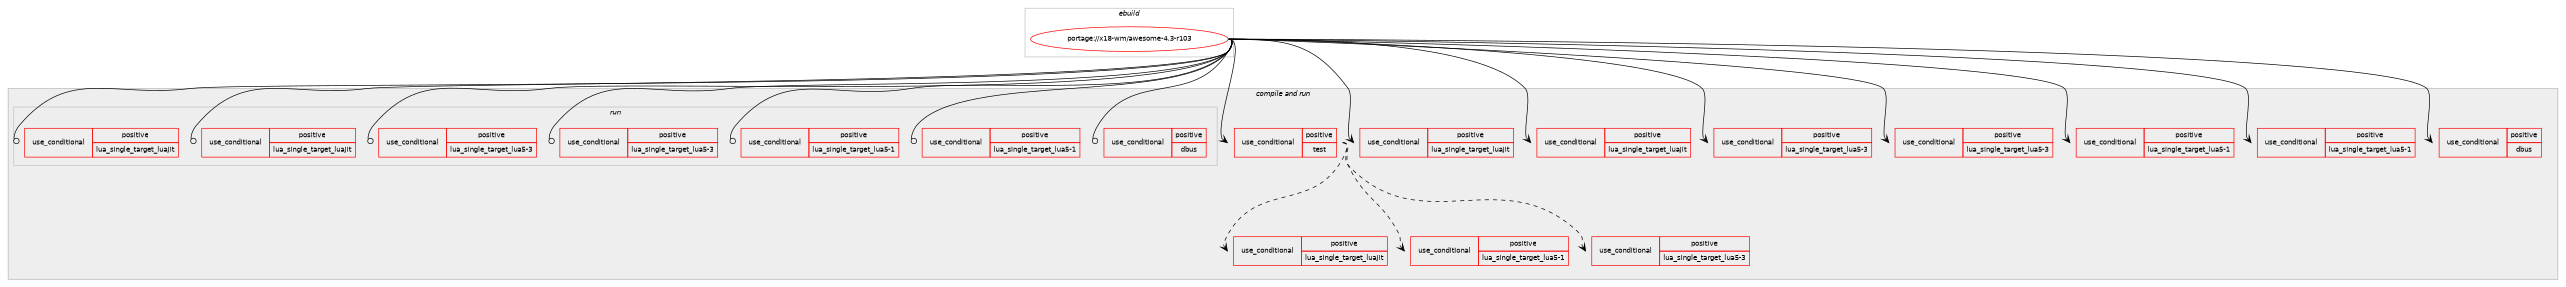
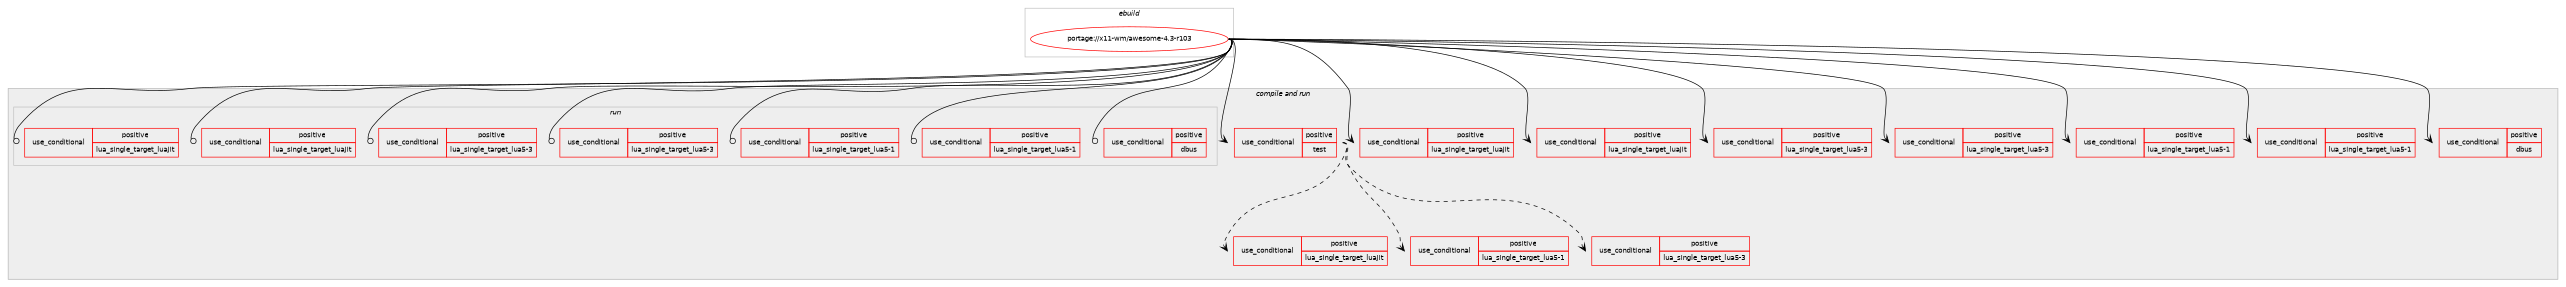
node "portage://x18-wm/awesome-4.3-r103": label "portage://x18-wm/awesome-4.3-r103" -> "portage://x11-wm/awesome-4.3-r103"
